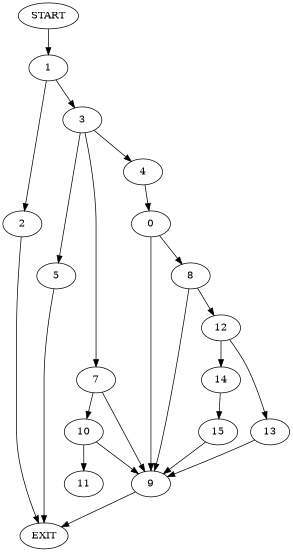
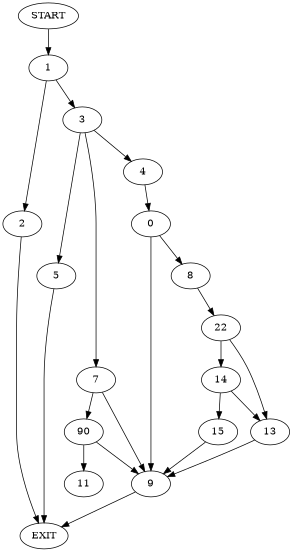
node "12": label "12" -> "22"
edge "8" -> "9": removed
edge "14" -> "13": added
node "10": label "10" -> "90"
